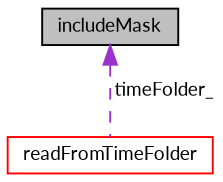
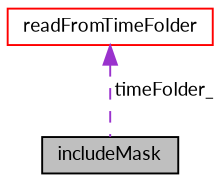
edge "readFromTimeFolder" -> "includeMask": reversed
